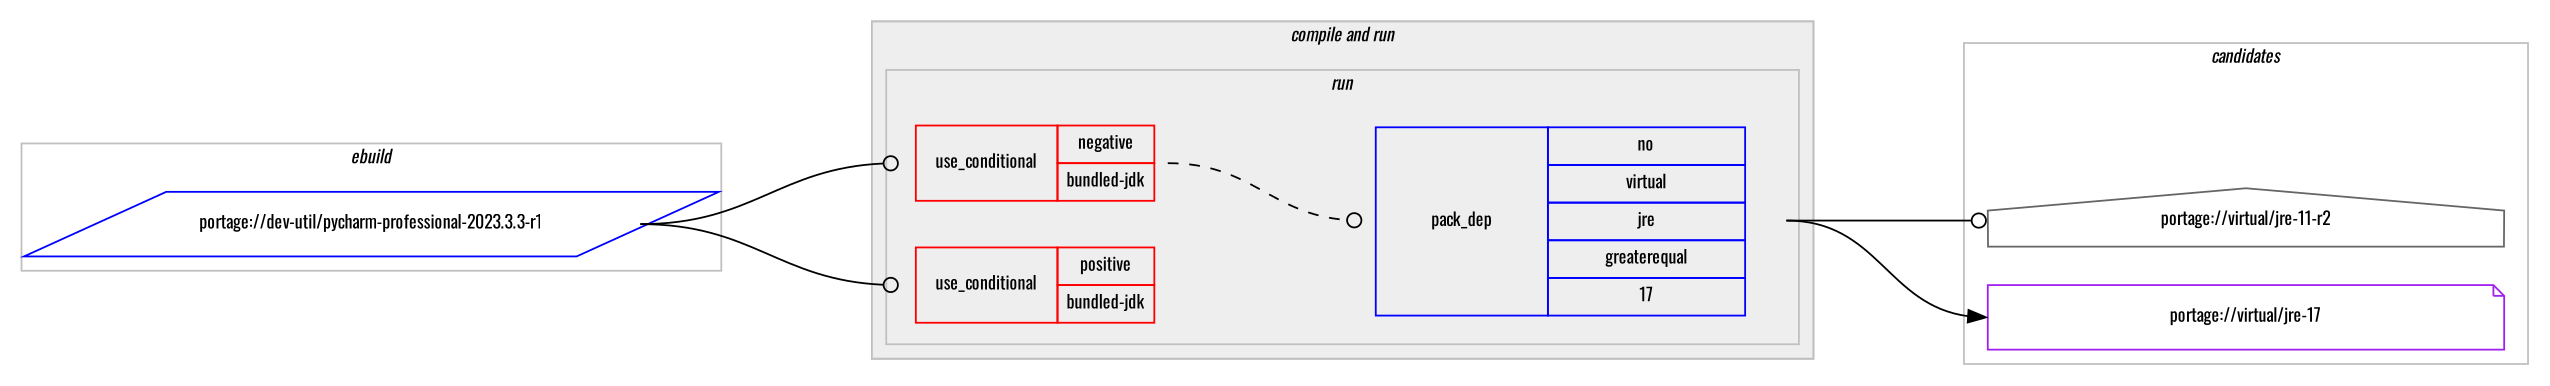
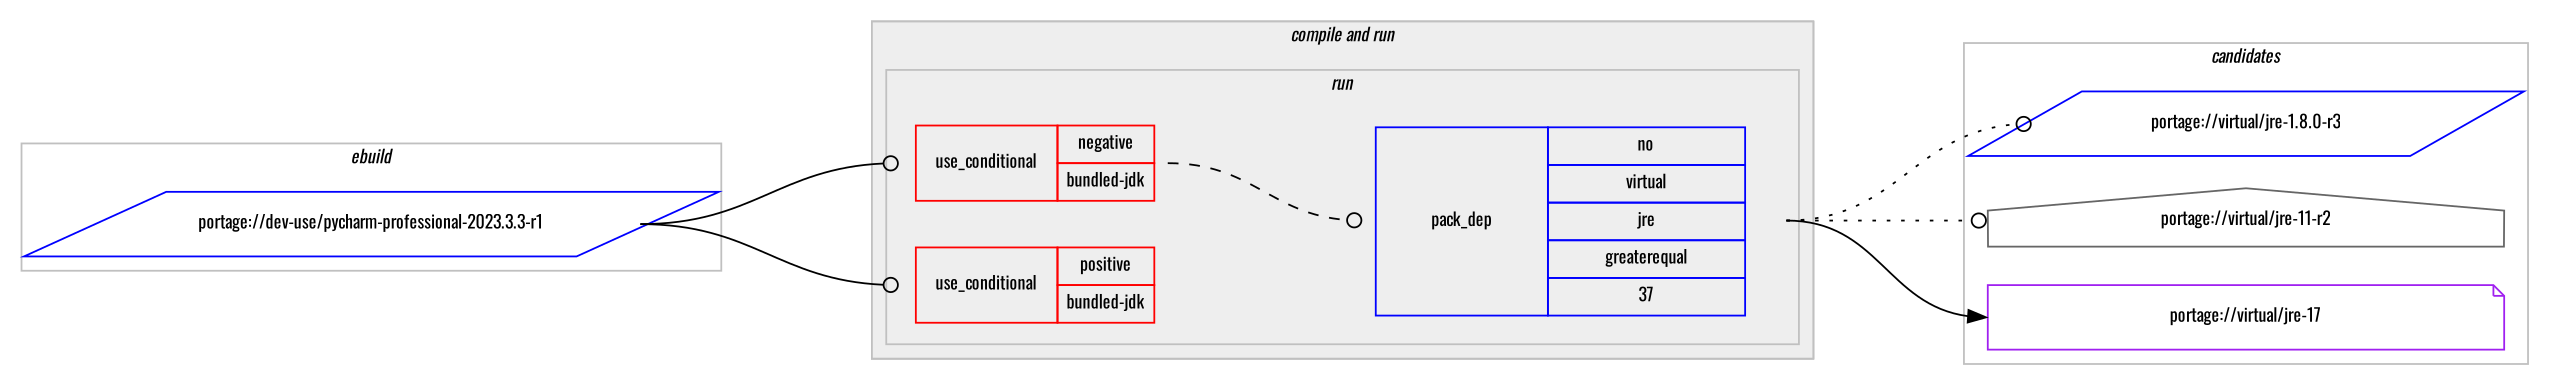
node "portage://virtual/jre-1.8.0-r3": added
edge "pack_dep" -> "portage://virtual/jre-11-r2": style solid -> dotted
node "portage://dev-util/pycharm-professional-2023.3.3-r1": label "portage://dev-util/pycharm-professional-2023.3.3-r1" -> "portage://dev-use/pycharm-professional-2023.3.3-r1"
node "pack_dep": text "17" -> "37"
